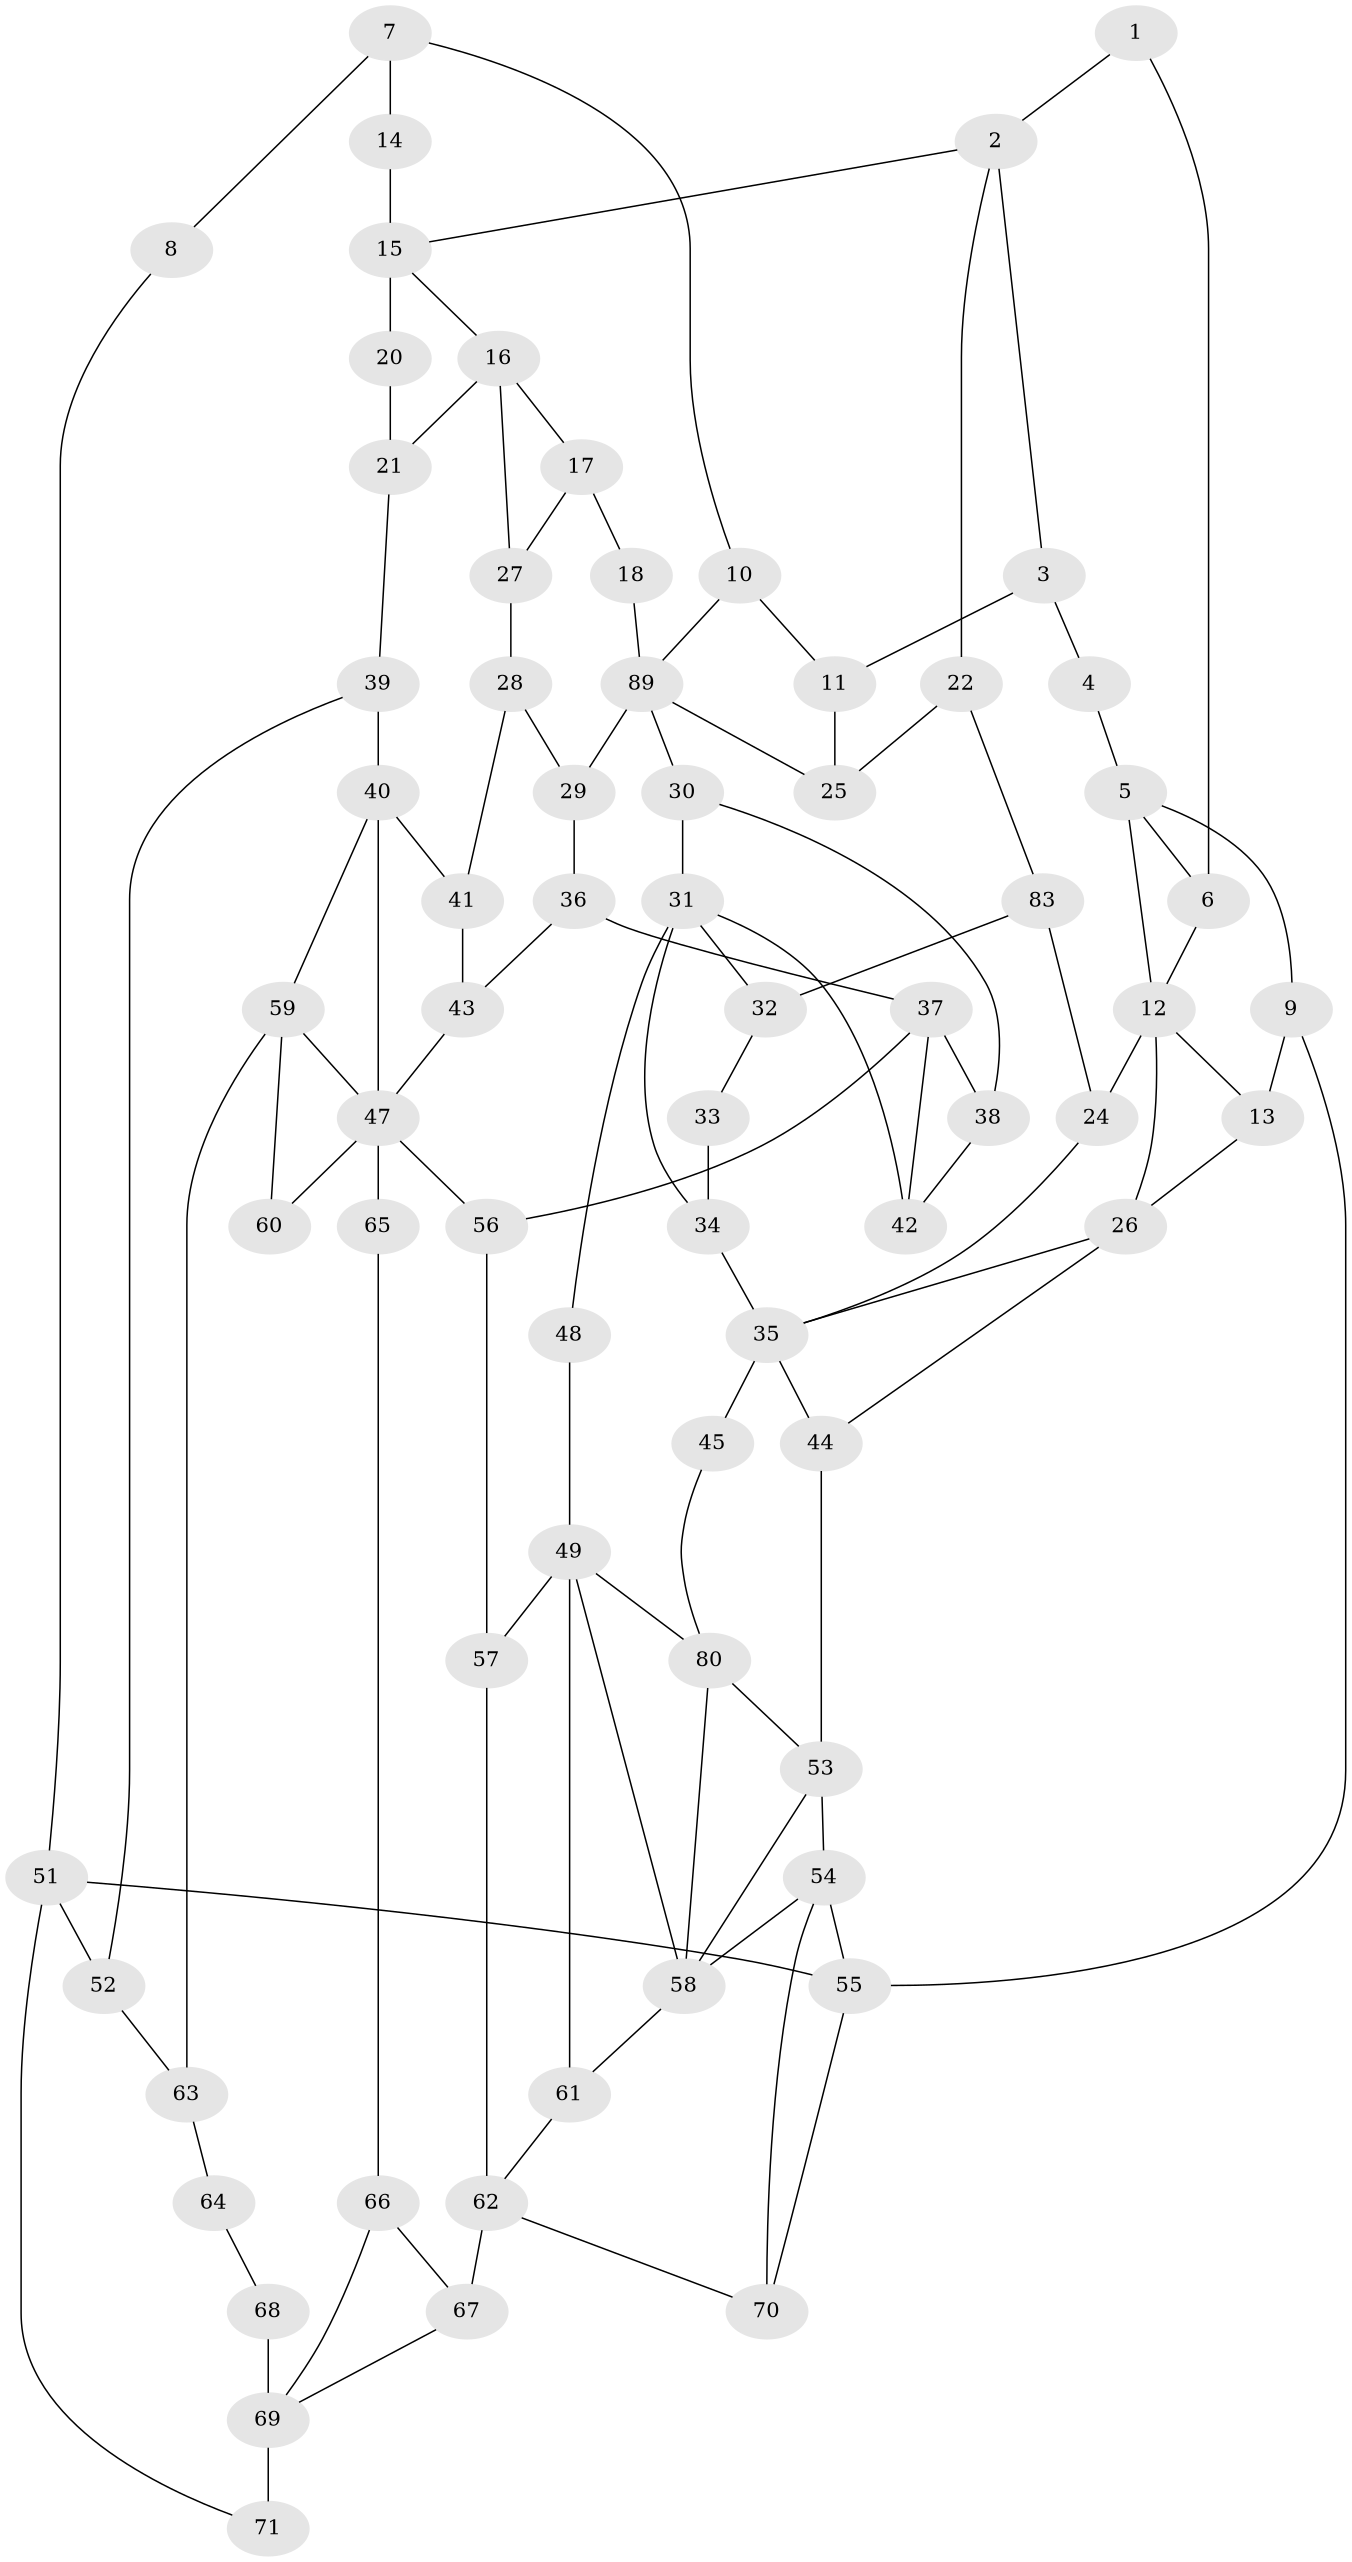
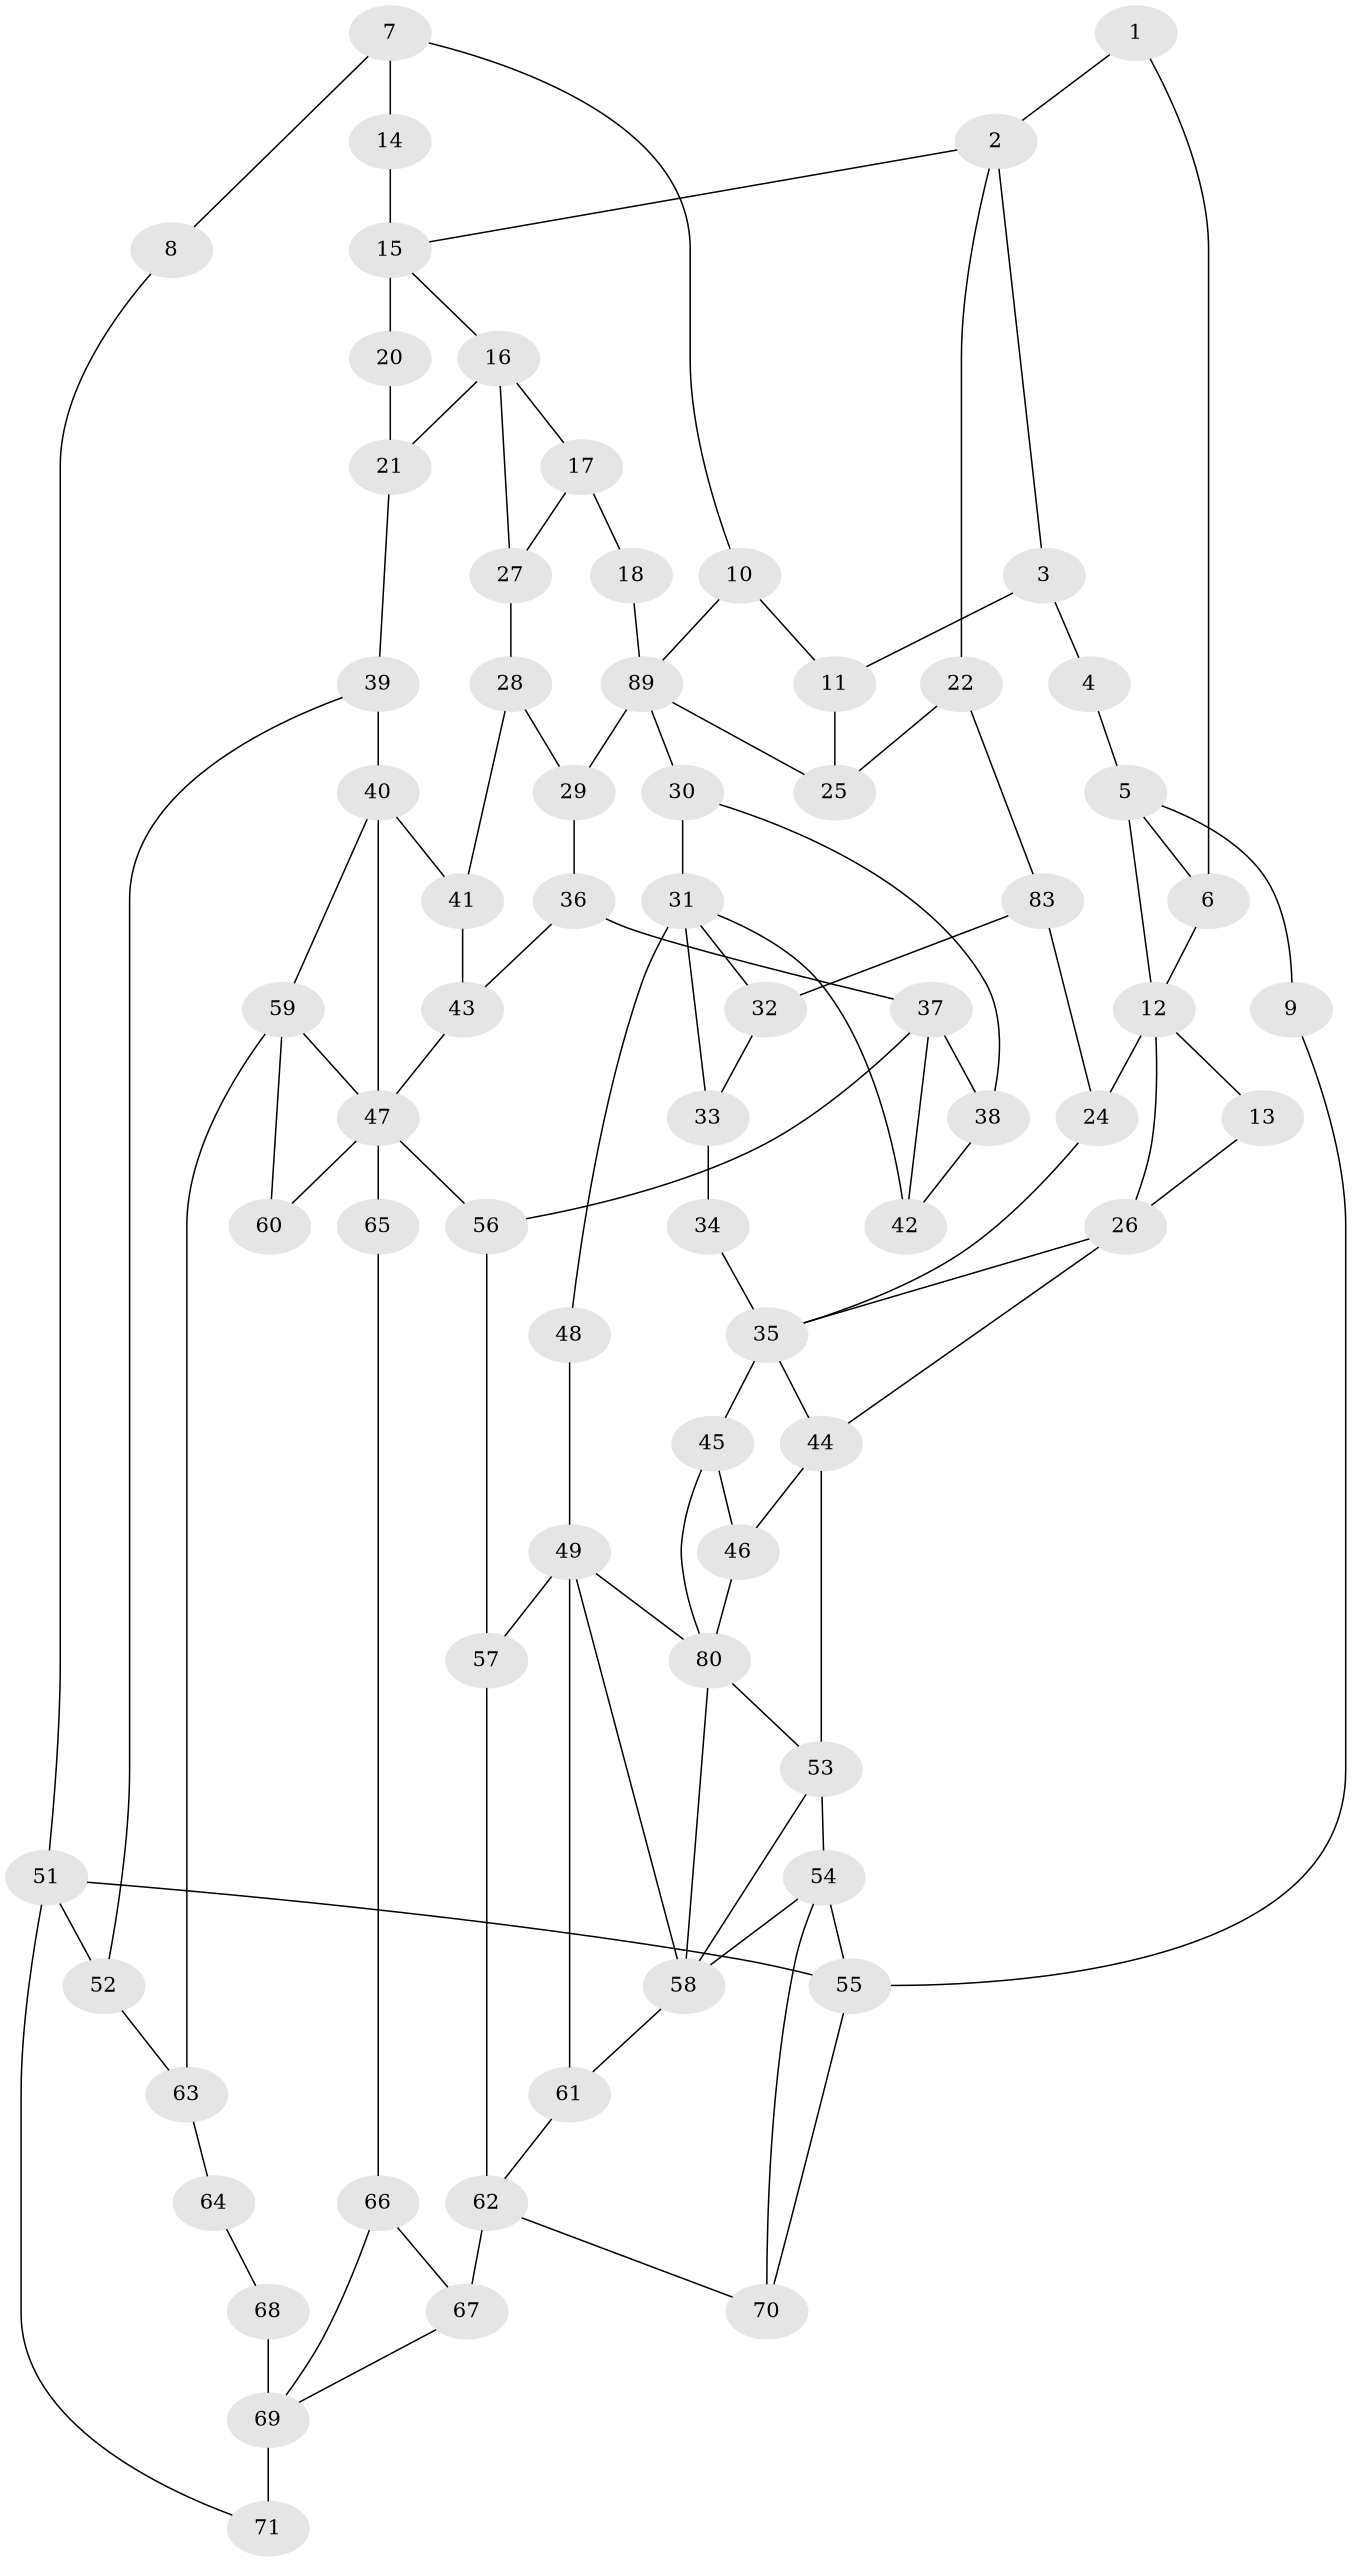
edge "9" -- "13": removed
edge "31" -- "34": now "31" -- "33"
node "46": added
